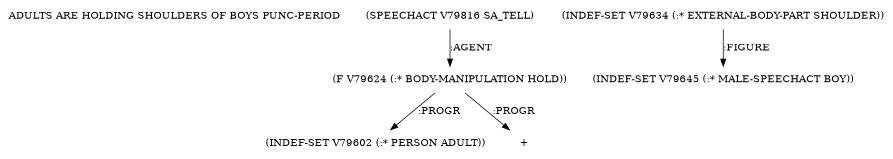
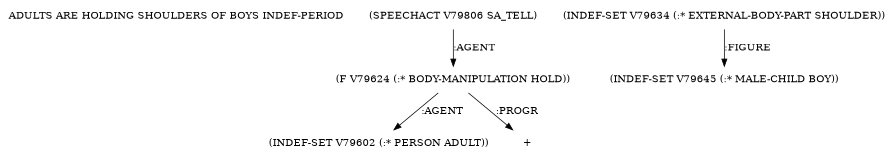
node "ADULTS ARE HOLDING SHOULDERS OF BOYS PUNC-PERIOD": label "ADULTS ARE HOLDING SHOULDERS OF BOYS PUNC-PERIOD" -> "ADULTS ARE HOLDING SHOULDERS OF BOYS INDEF-PERIOD"
node "(SPEECHACT V79816 SA_TELL)": label "(SPEECHACT V79816 SA_TELL)" -> "(SPEECHACT V79806 SA_TELL)"
node "(INDEF-SET V79645 (:* MALE-SPEECHACT BOY))": label "(INDEF-SET V79645 (:* MALE-SPEECHACT BOY))" -> "(INDEF-SET V79645 (:* MALE-CHILD BOY))"
edge "(F V79624 (:* BODY-MANIPULATION HOLD))" -> "(INDEF-SET V79602 (:* PERSON ADULT))": label ":PROGR" -> ":AGENT"
